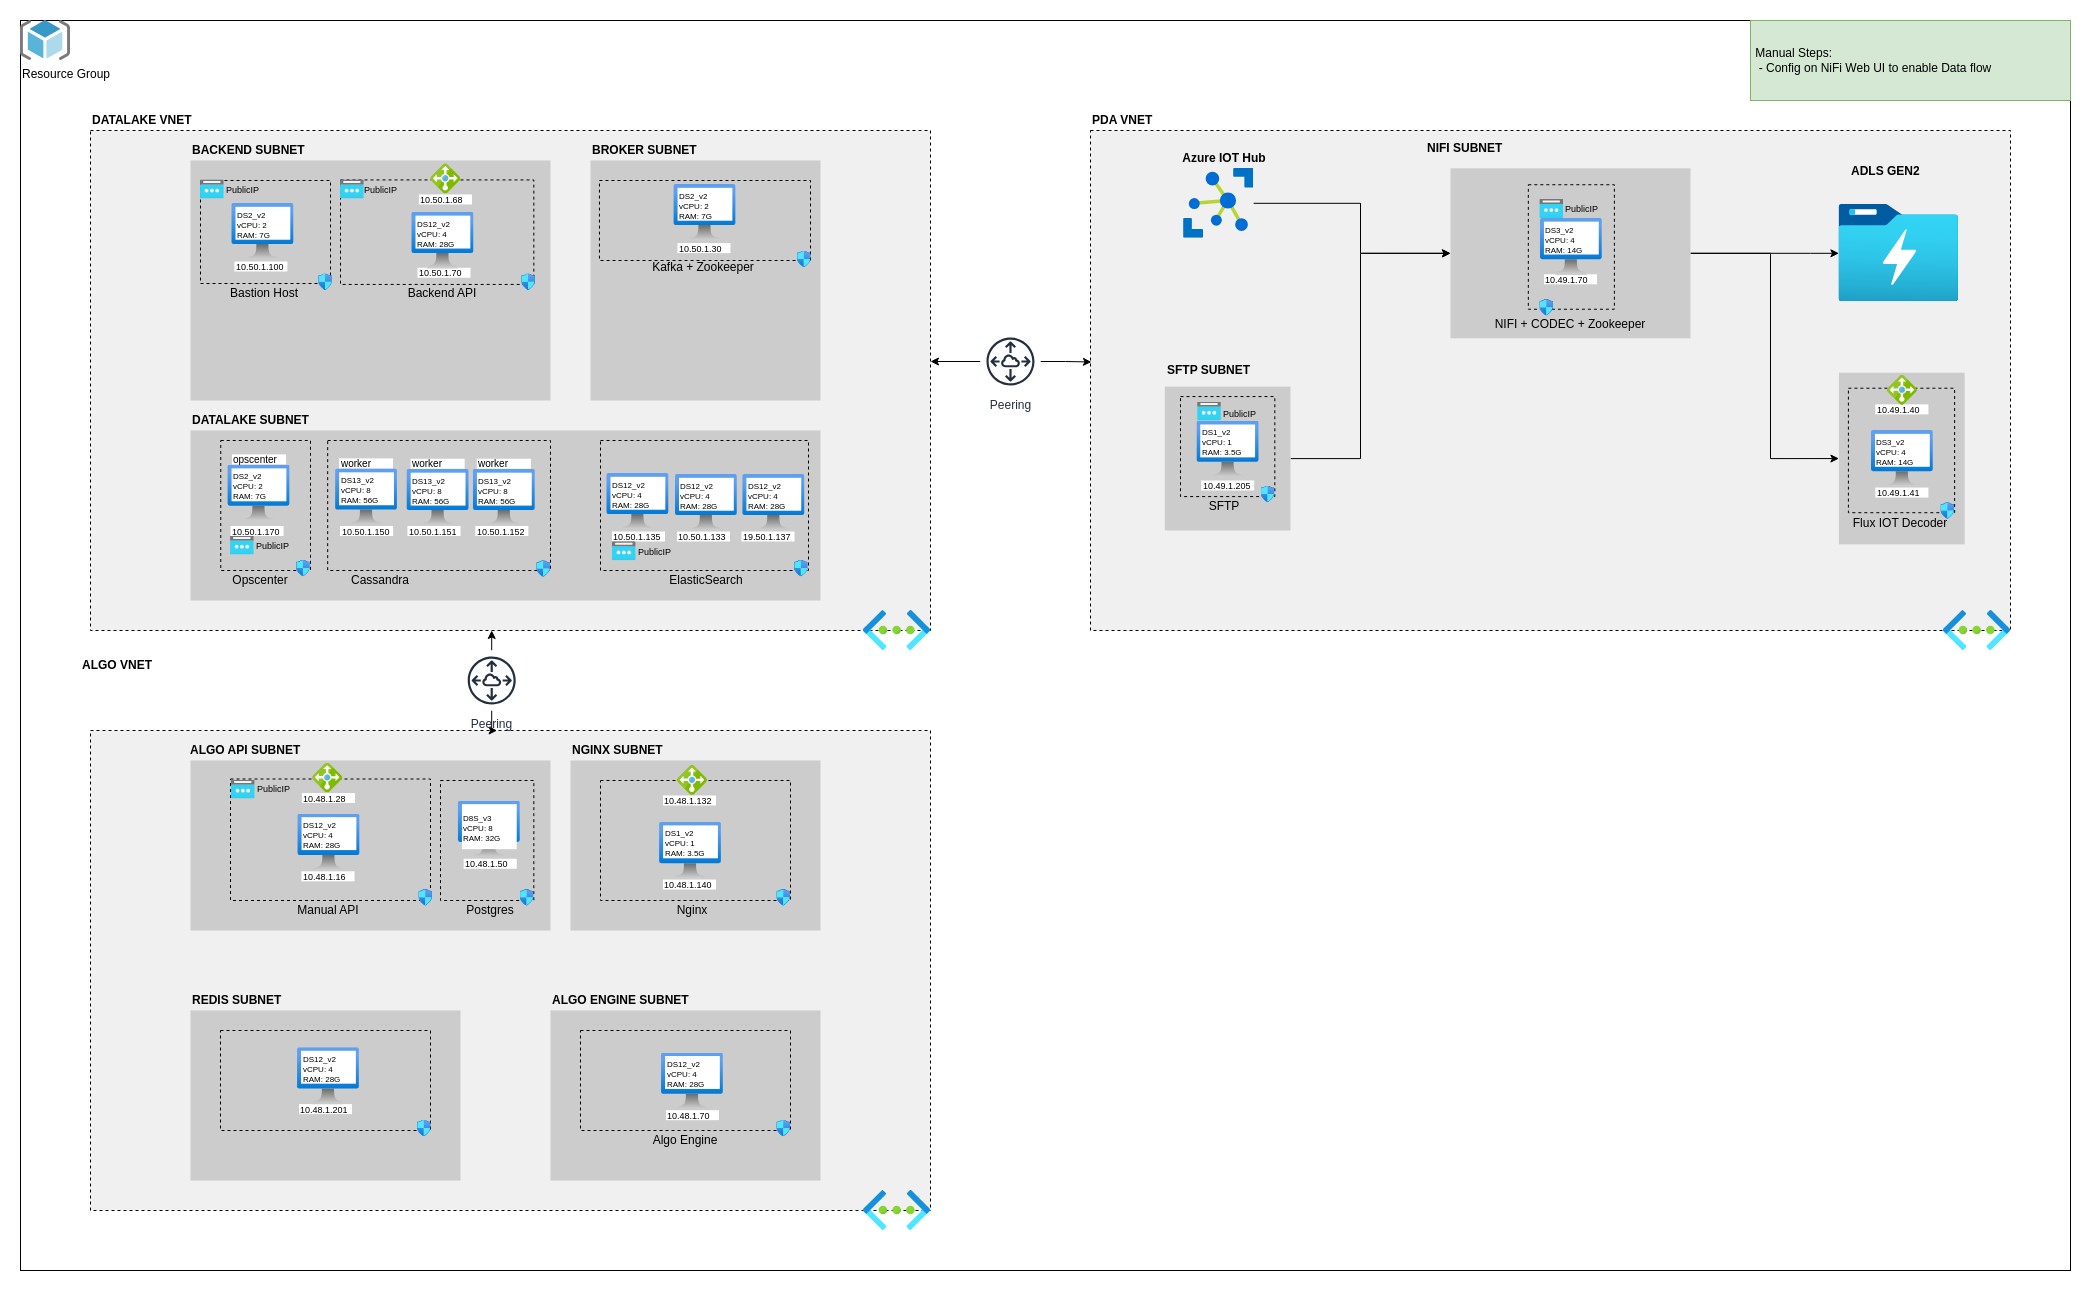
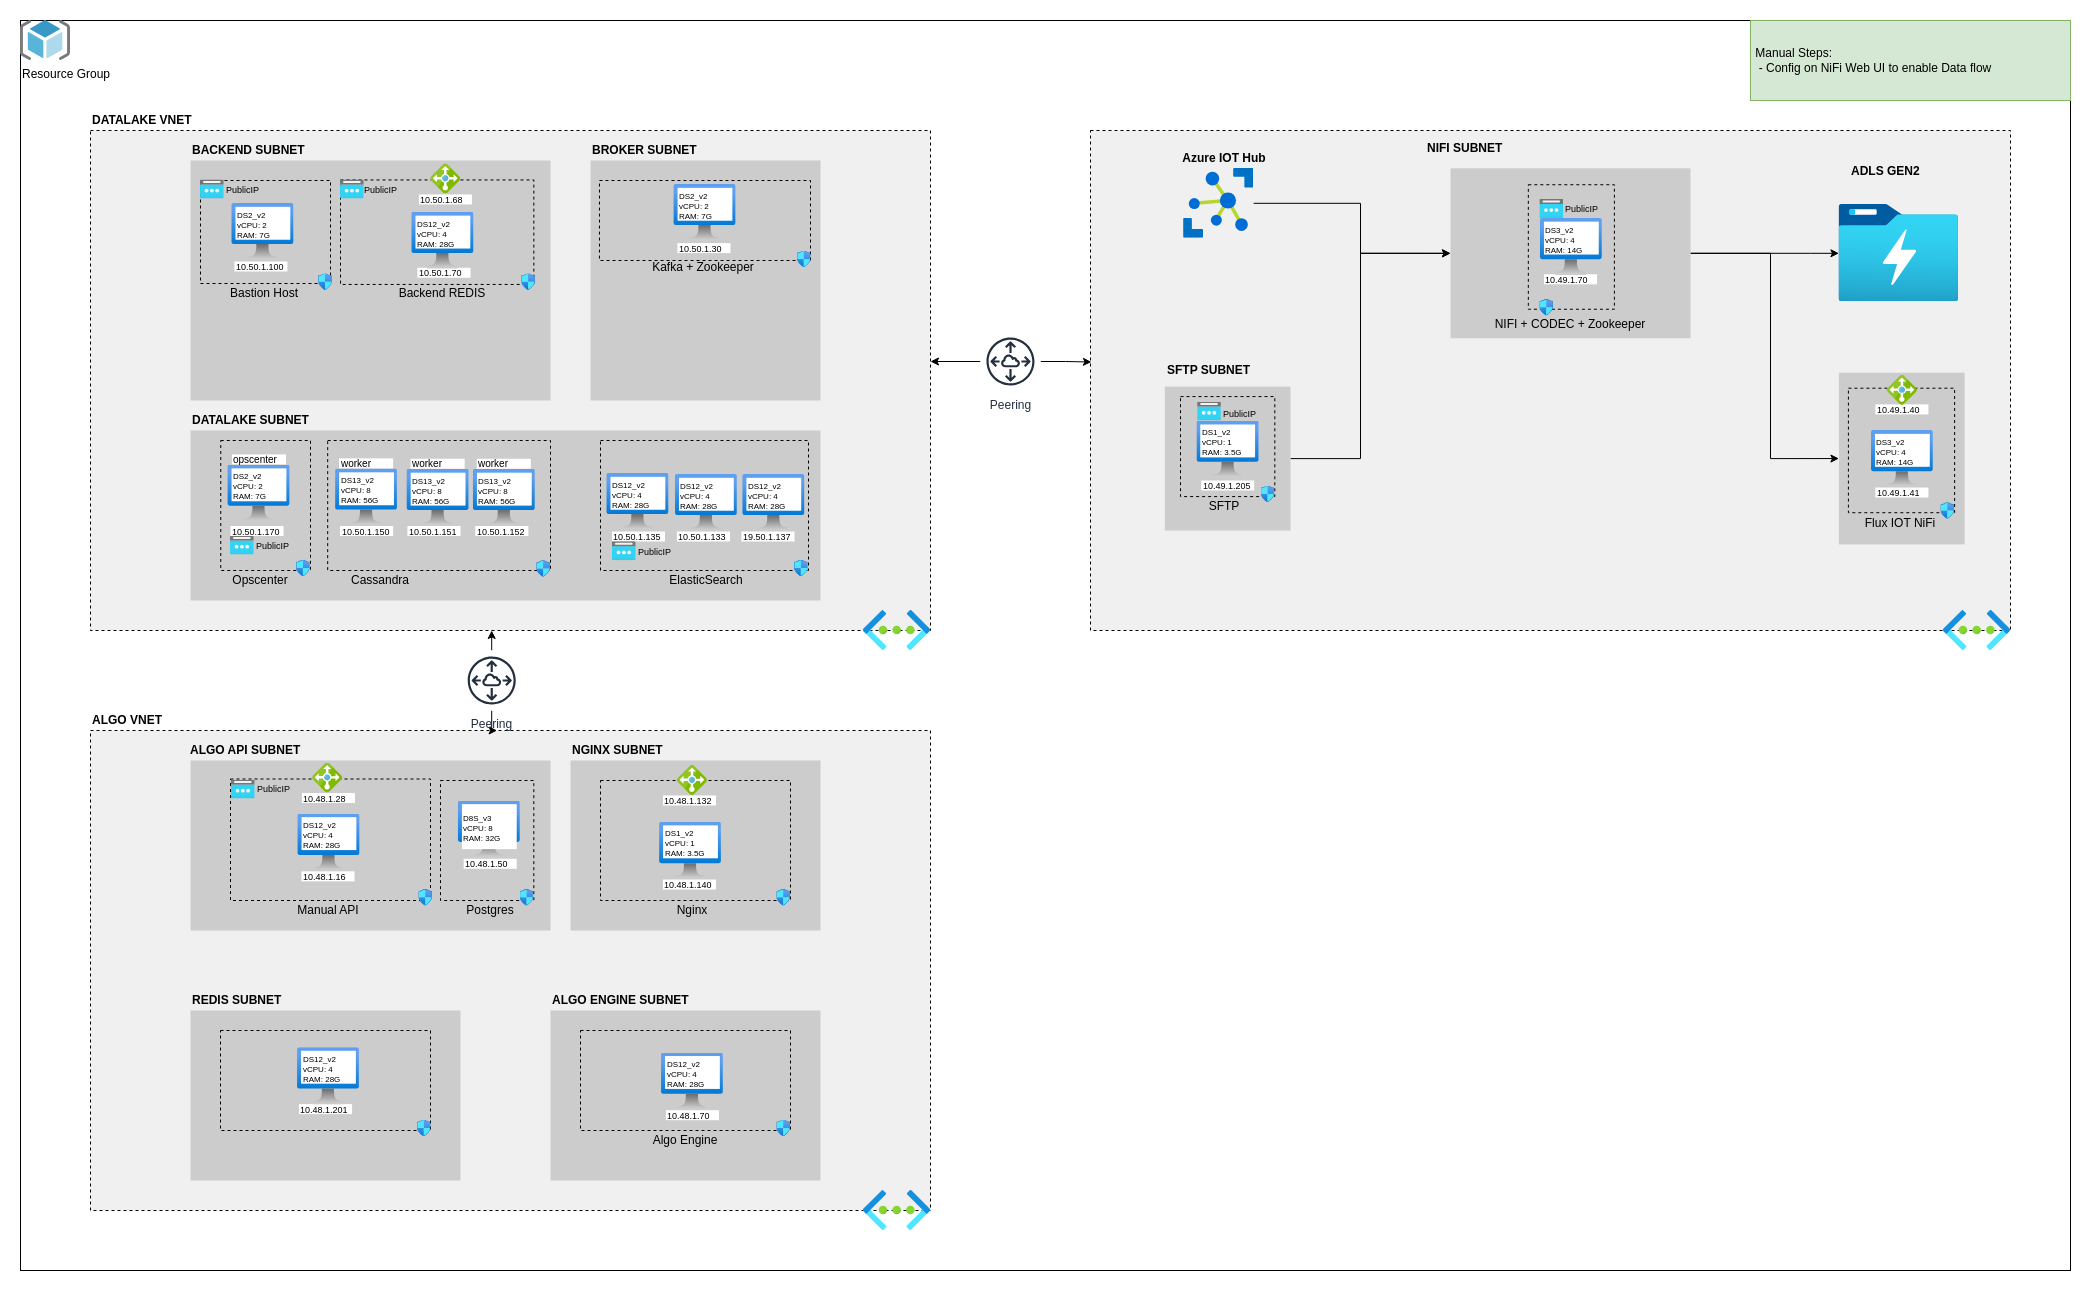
node "PDA VNET": removed
node "Backend API": label "Backend API" -> "Backend REDIS"
node "Flux IOT Decoder": label "Flux IOT Decoder" -> "Flux IOT NiFi"
node "ALGO VNET": moved (126, 666) -> (136, 721)
